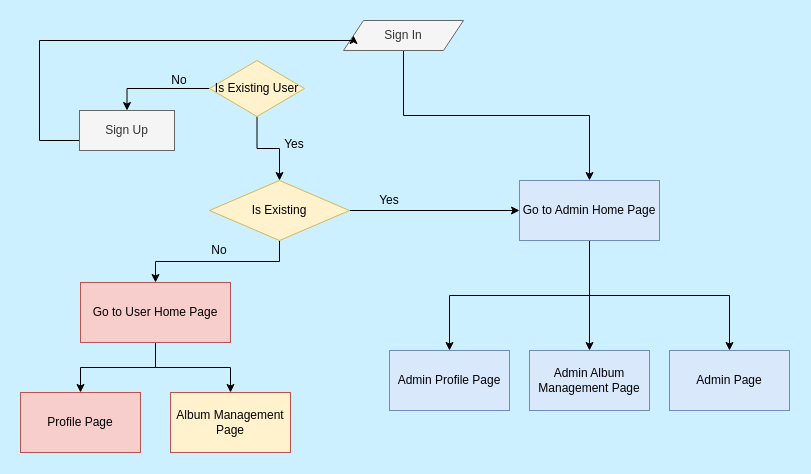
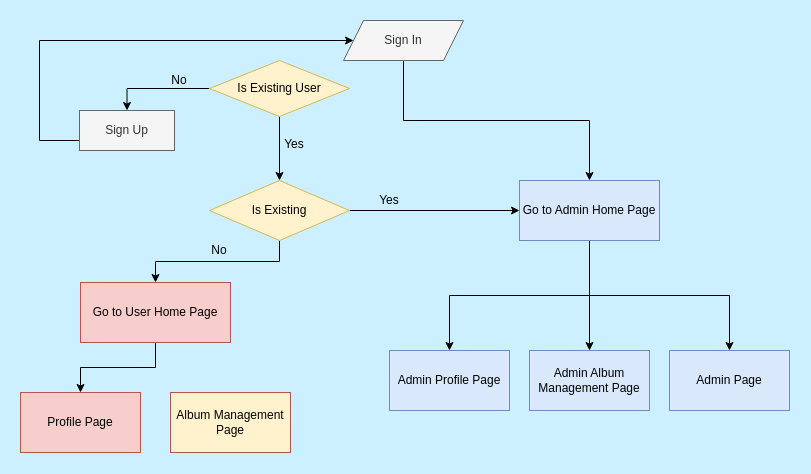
node "Sign In": size 120x30 -> 120x40
node "Is Existing User": size 95x56 -> 140x56
edge "Go to User Home Page" -> "Album Management Page": removed
